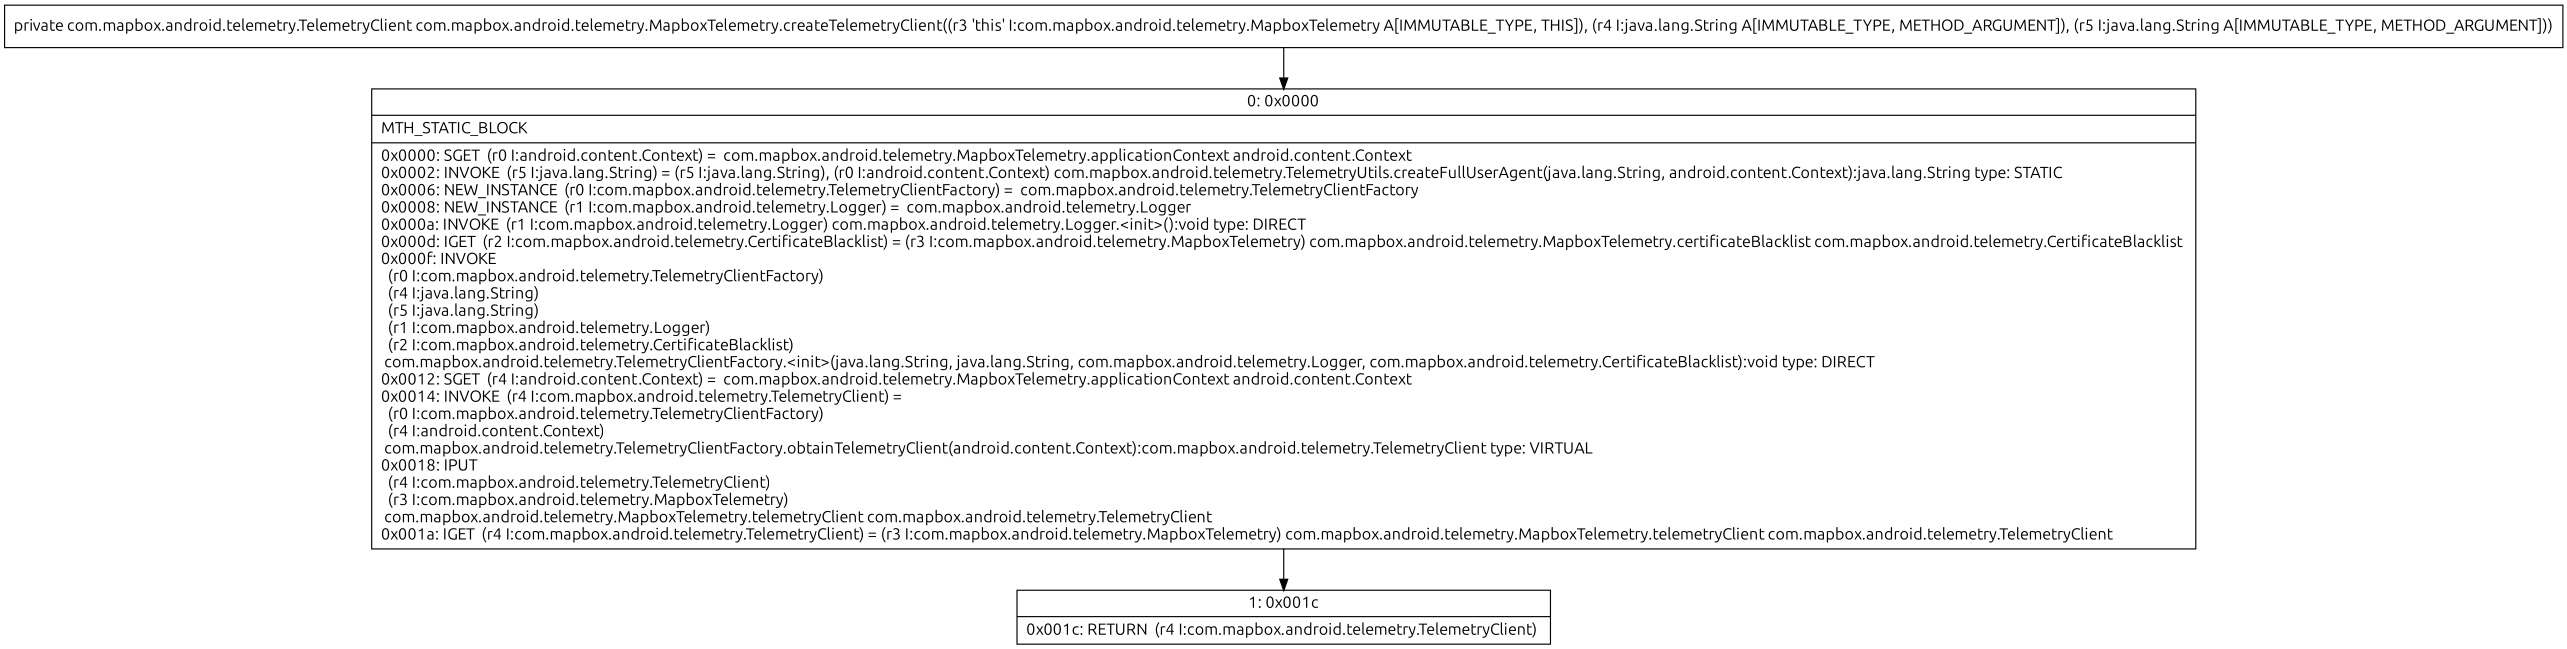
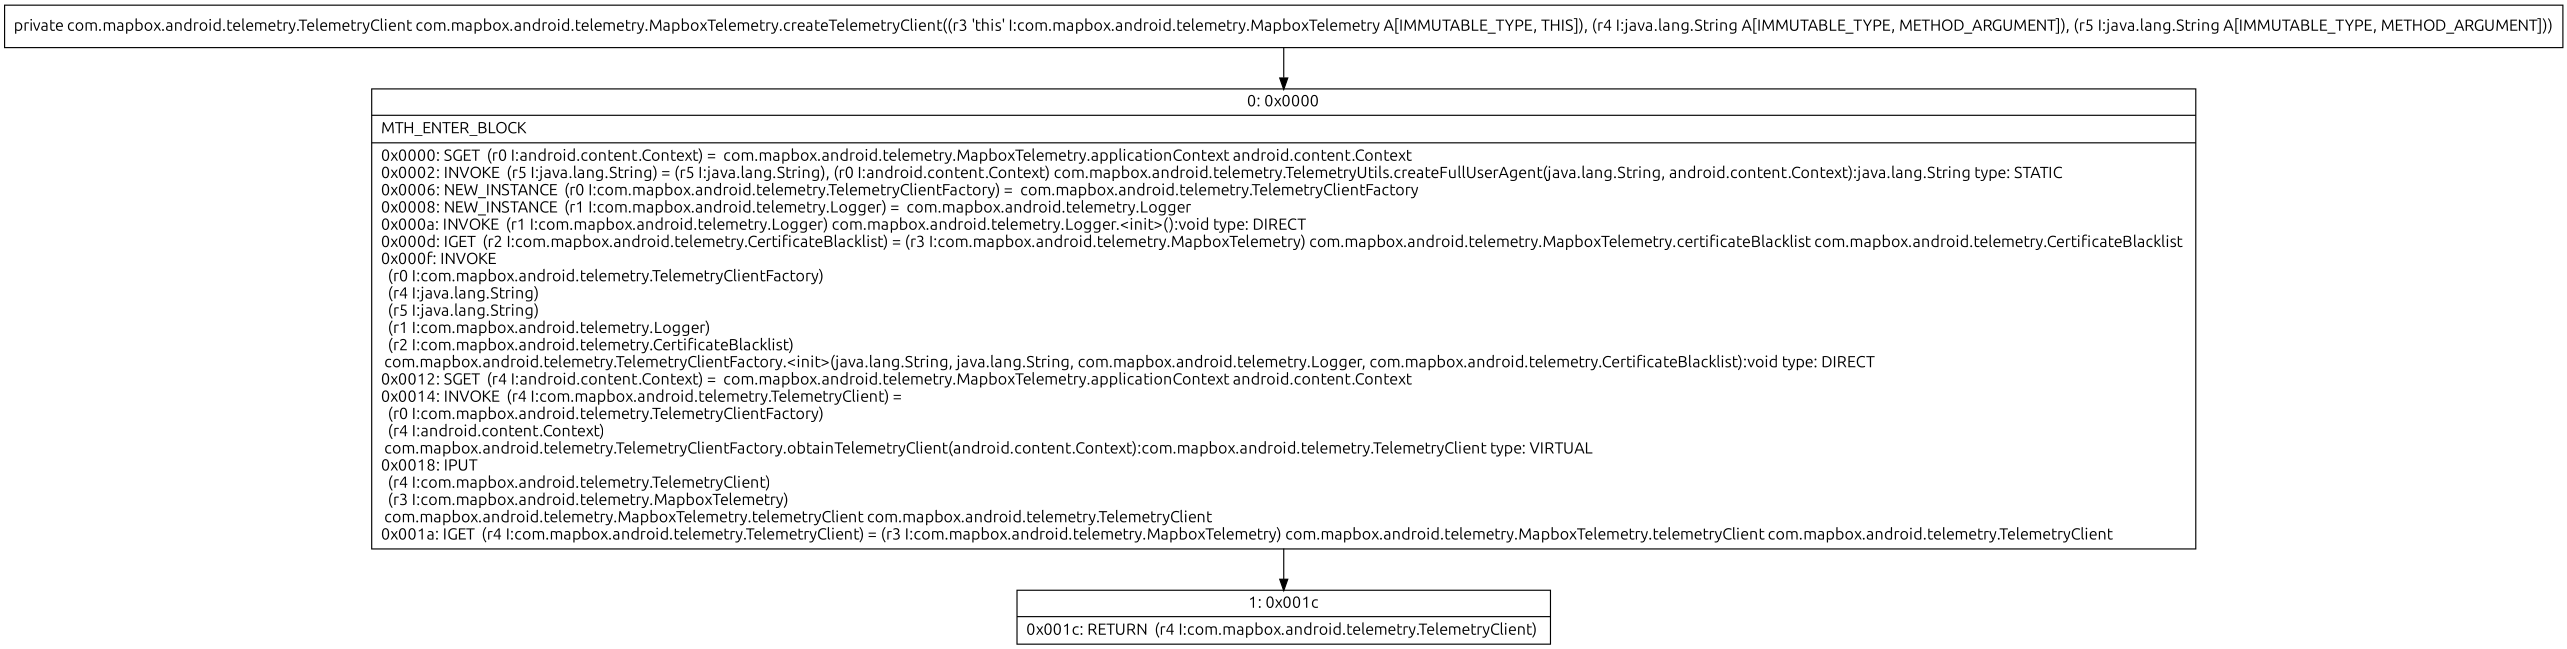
node "0: 0x0000": text "MTH_STATIC_BLOCK" -> "MTH_ENTER_BLOCK"
